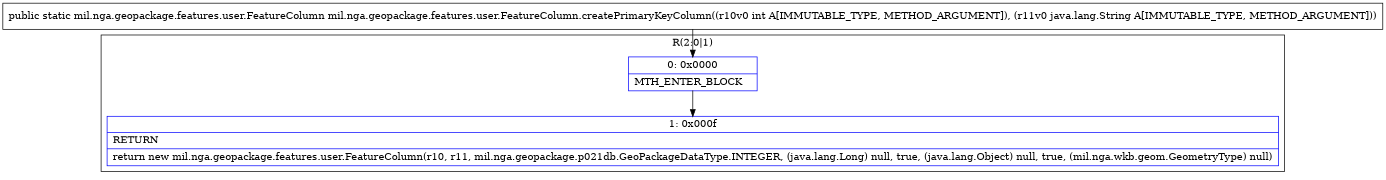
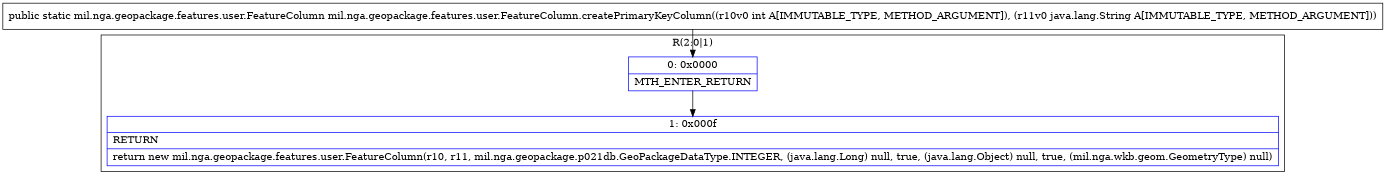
node "0: 0x0000": text "MTH_ENTER_BLOCK" -> "MTH_ENTER_RETURN"
